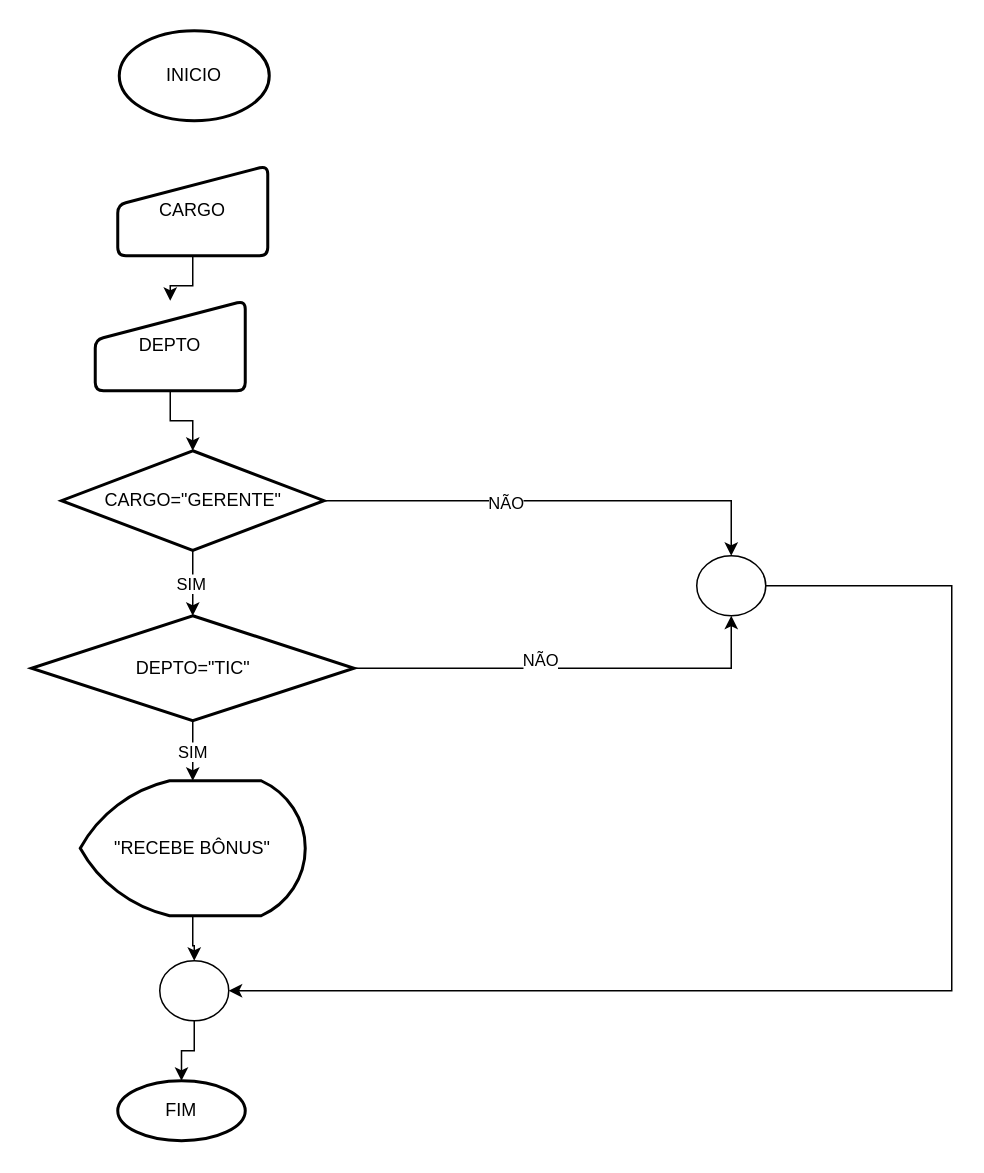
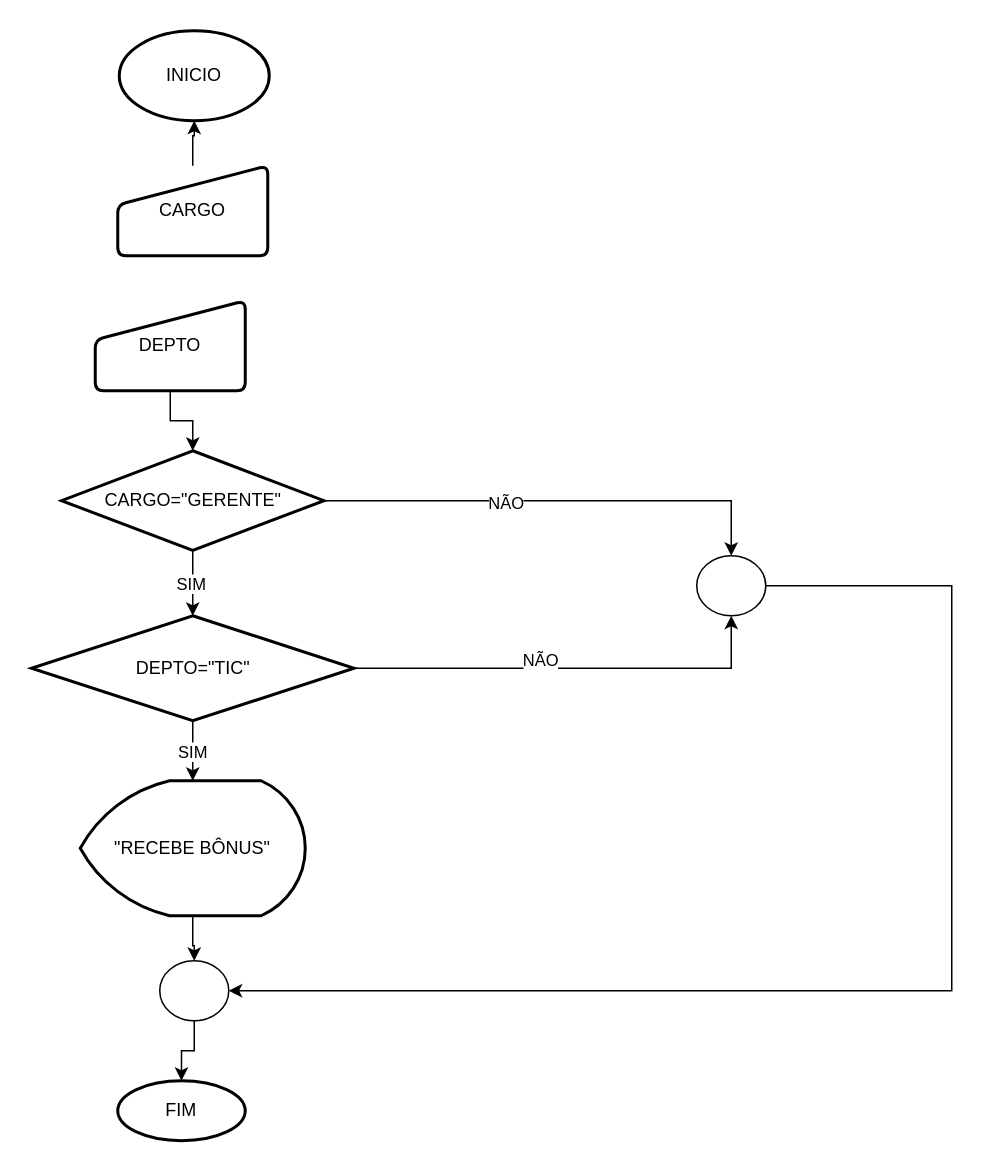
edge "CARGO" -> "DEPTO": now "CARGO" -> "INICIO"
